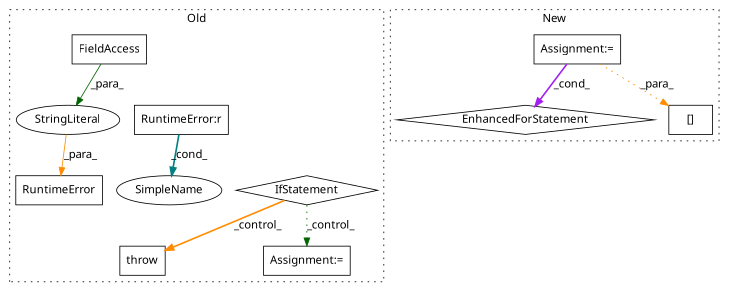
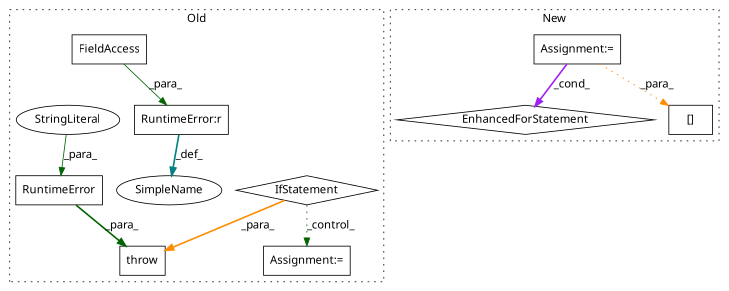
edge "FieldAccess" -> "StringLiteral": now "FieldAccess" -> "RuntimeError:r"
edge "StringLiteral" -> "RuntimeError": color darkorange -> darkgreen
edge "RuntimeError:r" -> "SimpleName": label "_cond_" -> "_def_"
edge "RuntimeError" -> "throw": added, label "_para_"
edge "IfStatement" -> "throw": label "_control_" -> "_para_"
